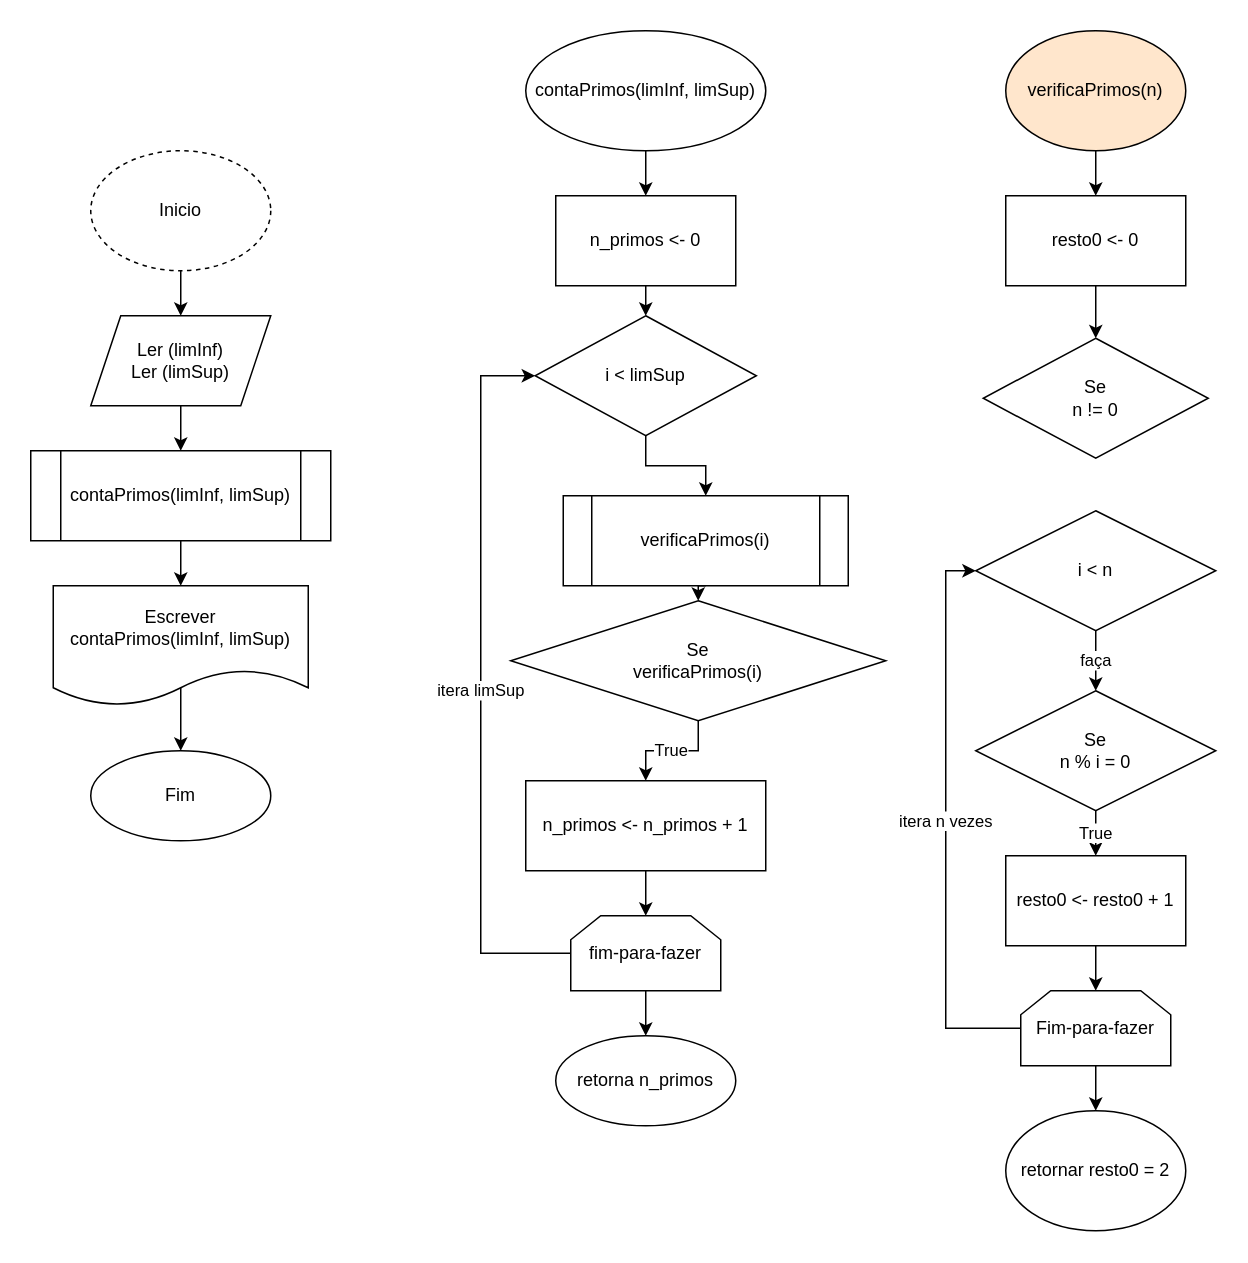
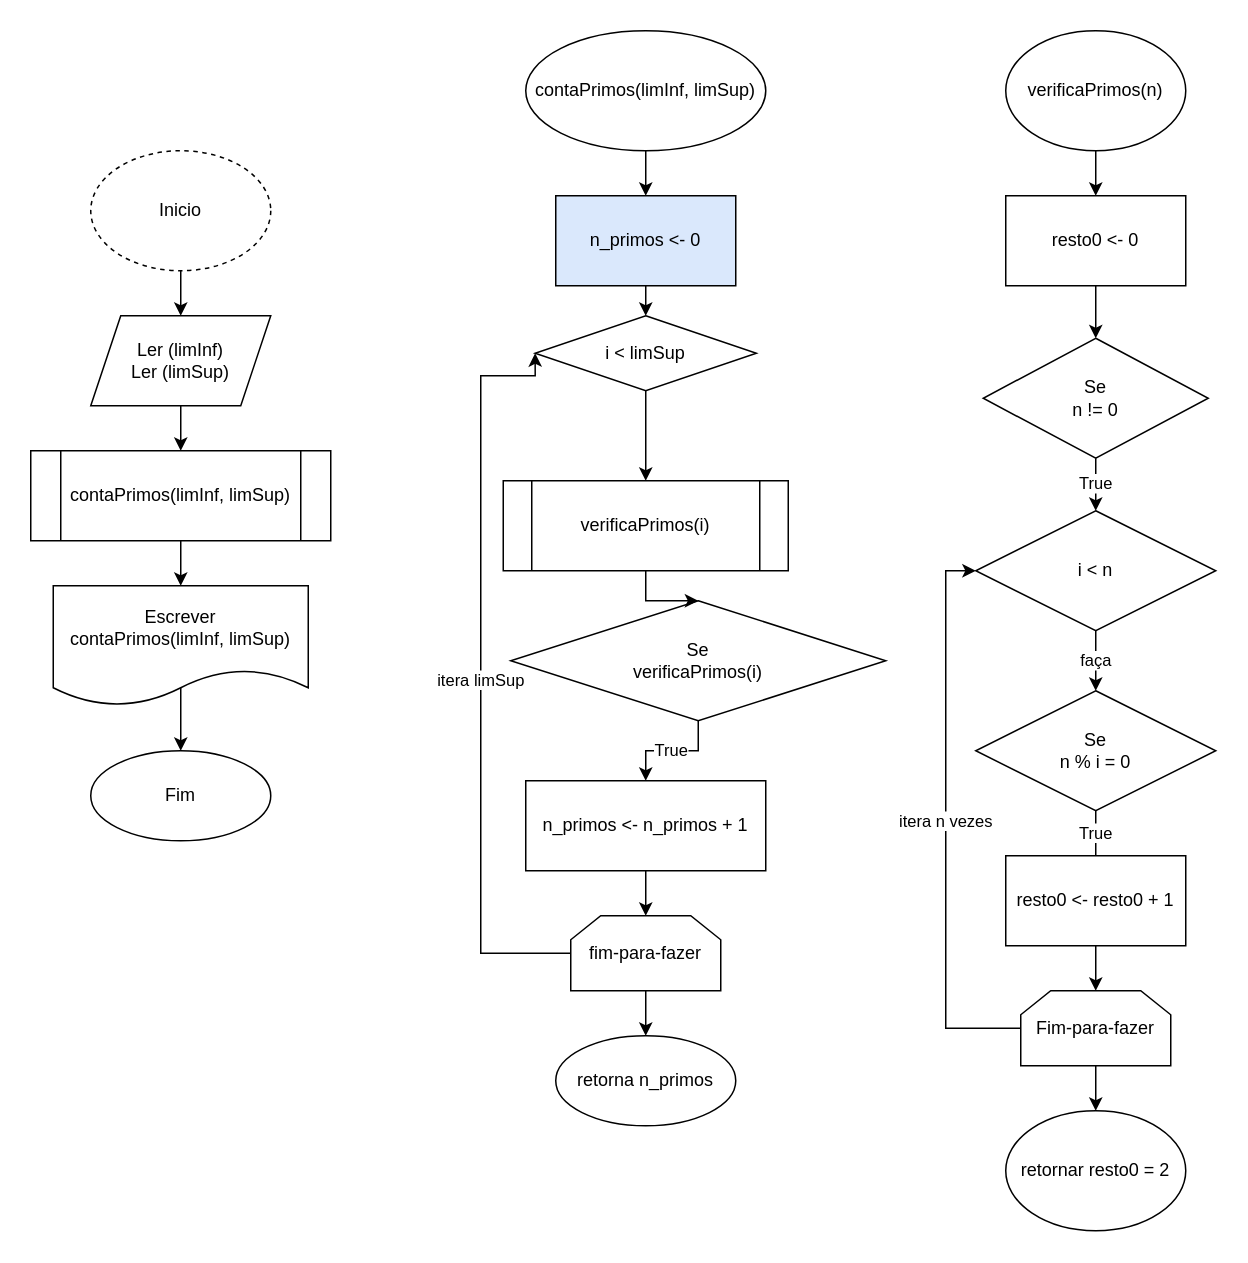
node "verificaPrimos(n)": fillcolor #ffe6cc -> #ffffff
node "n_primos <- 0": fillcolor #ffffff -> #dae8fc
node "i < limSup": size 221x120 -> 221x75
edge "Se n != 0" -> "i < n": added, label "True"
node "verificaPrimos(i)": moved (706, 541) -> (646, 526)
edge "Se n % i = 0" -> "resto0 <- resto0 + 1": arrowhead classic -> none
